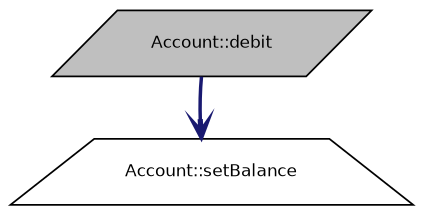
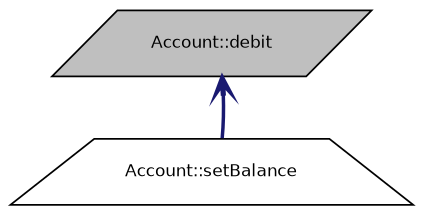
edge "Account::debit" -> "Account::setBalance": reversed
